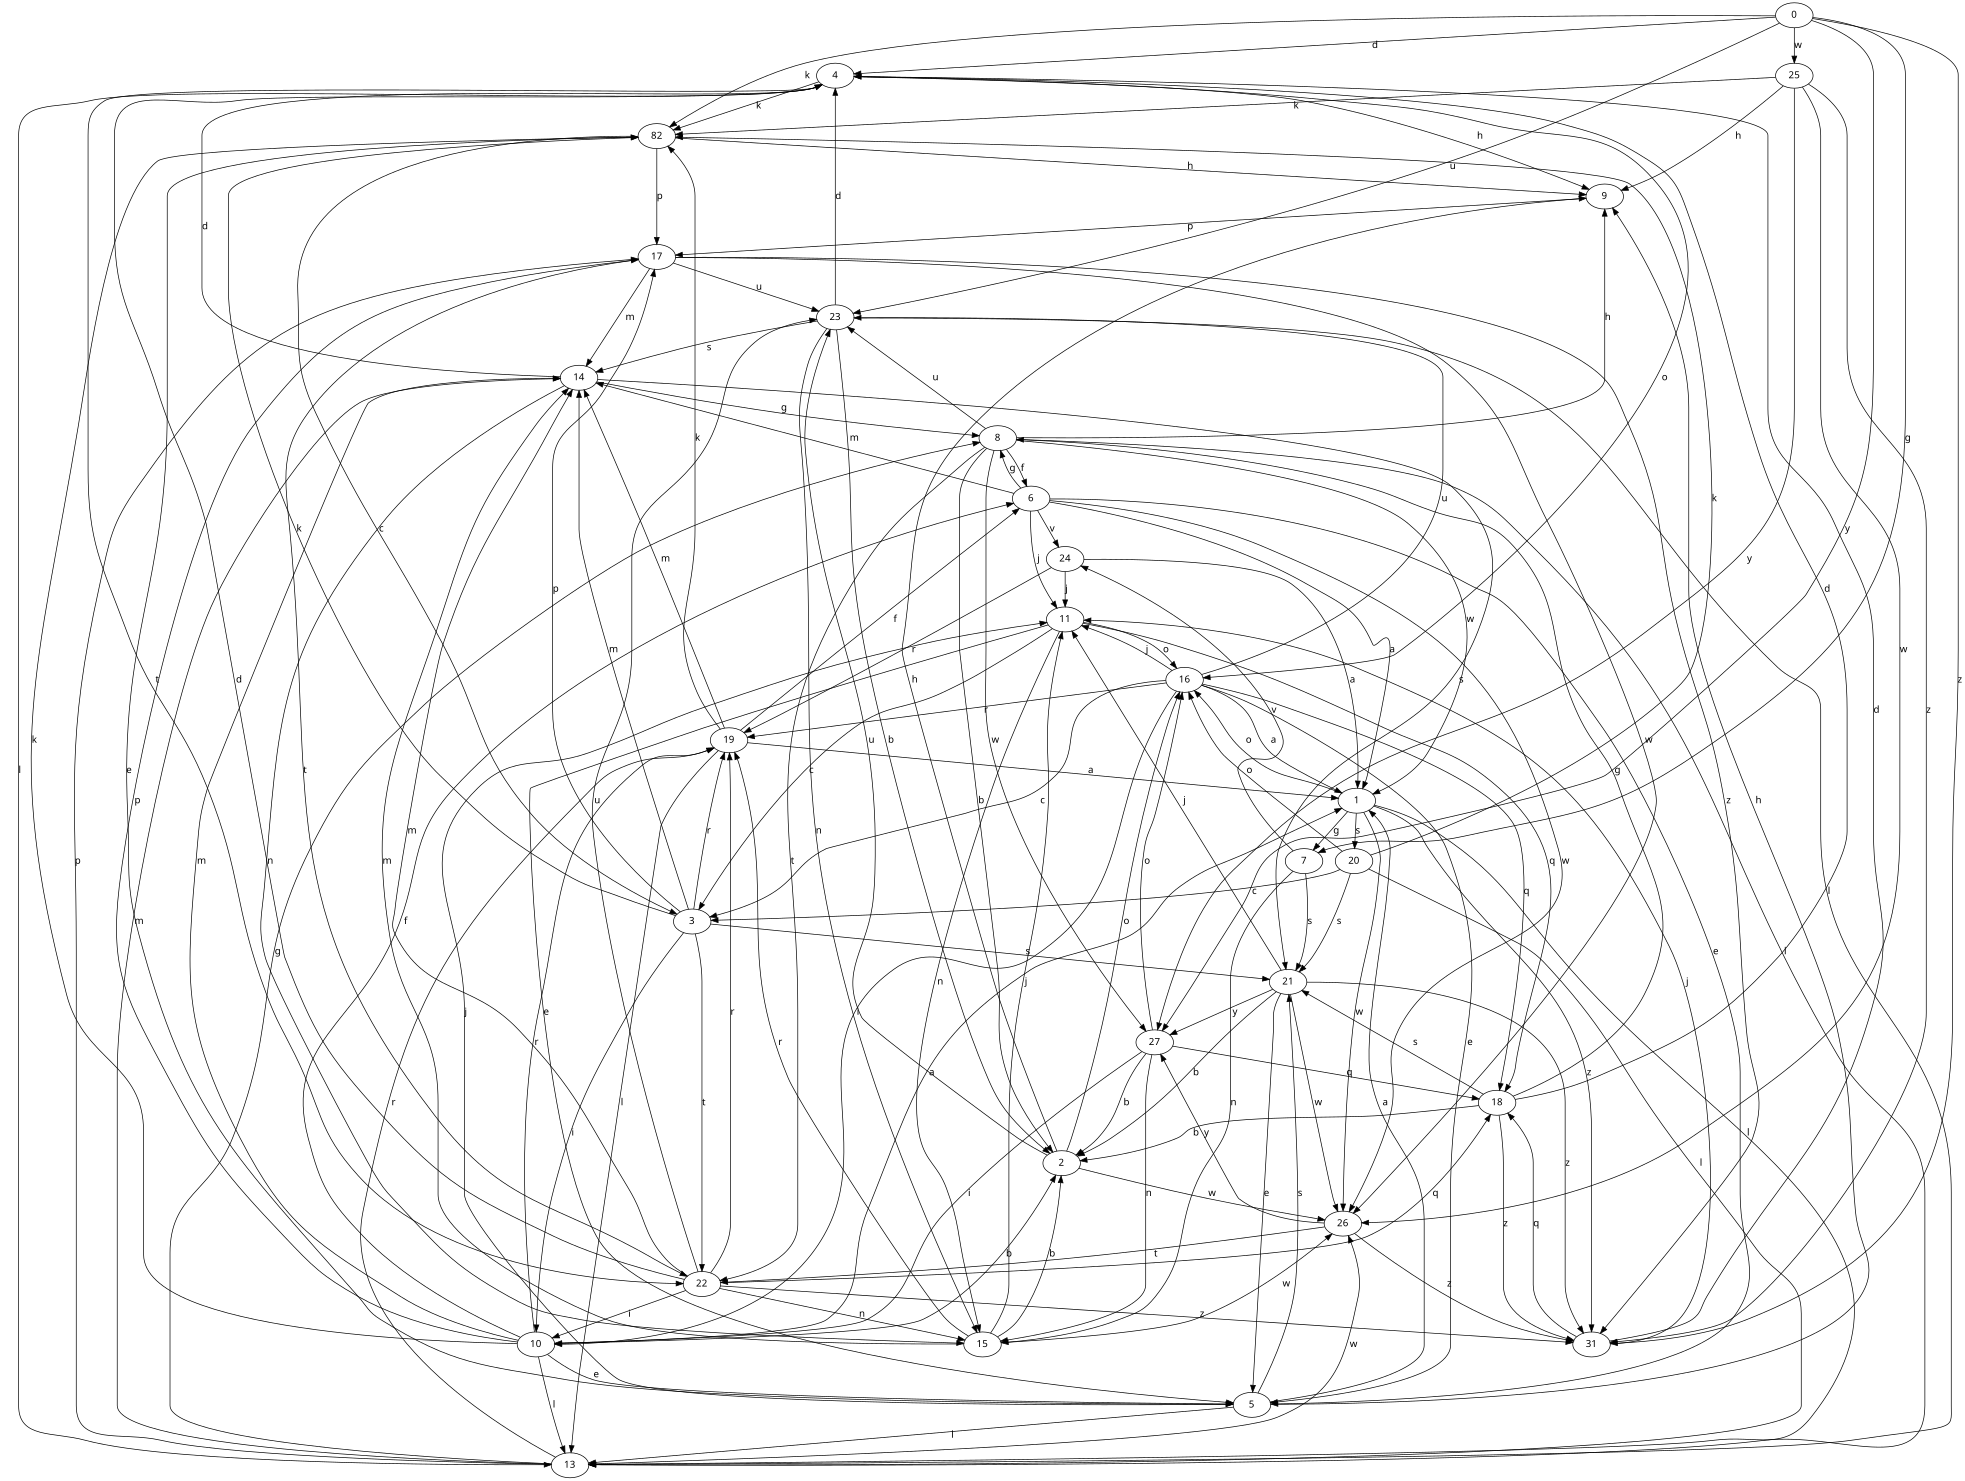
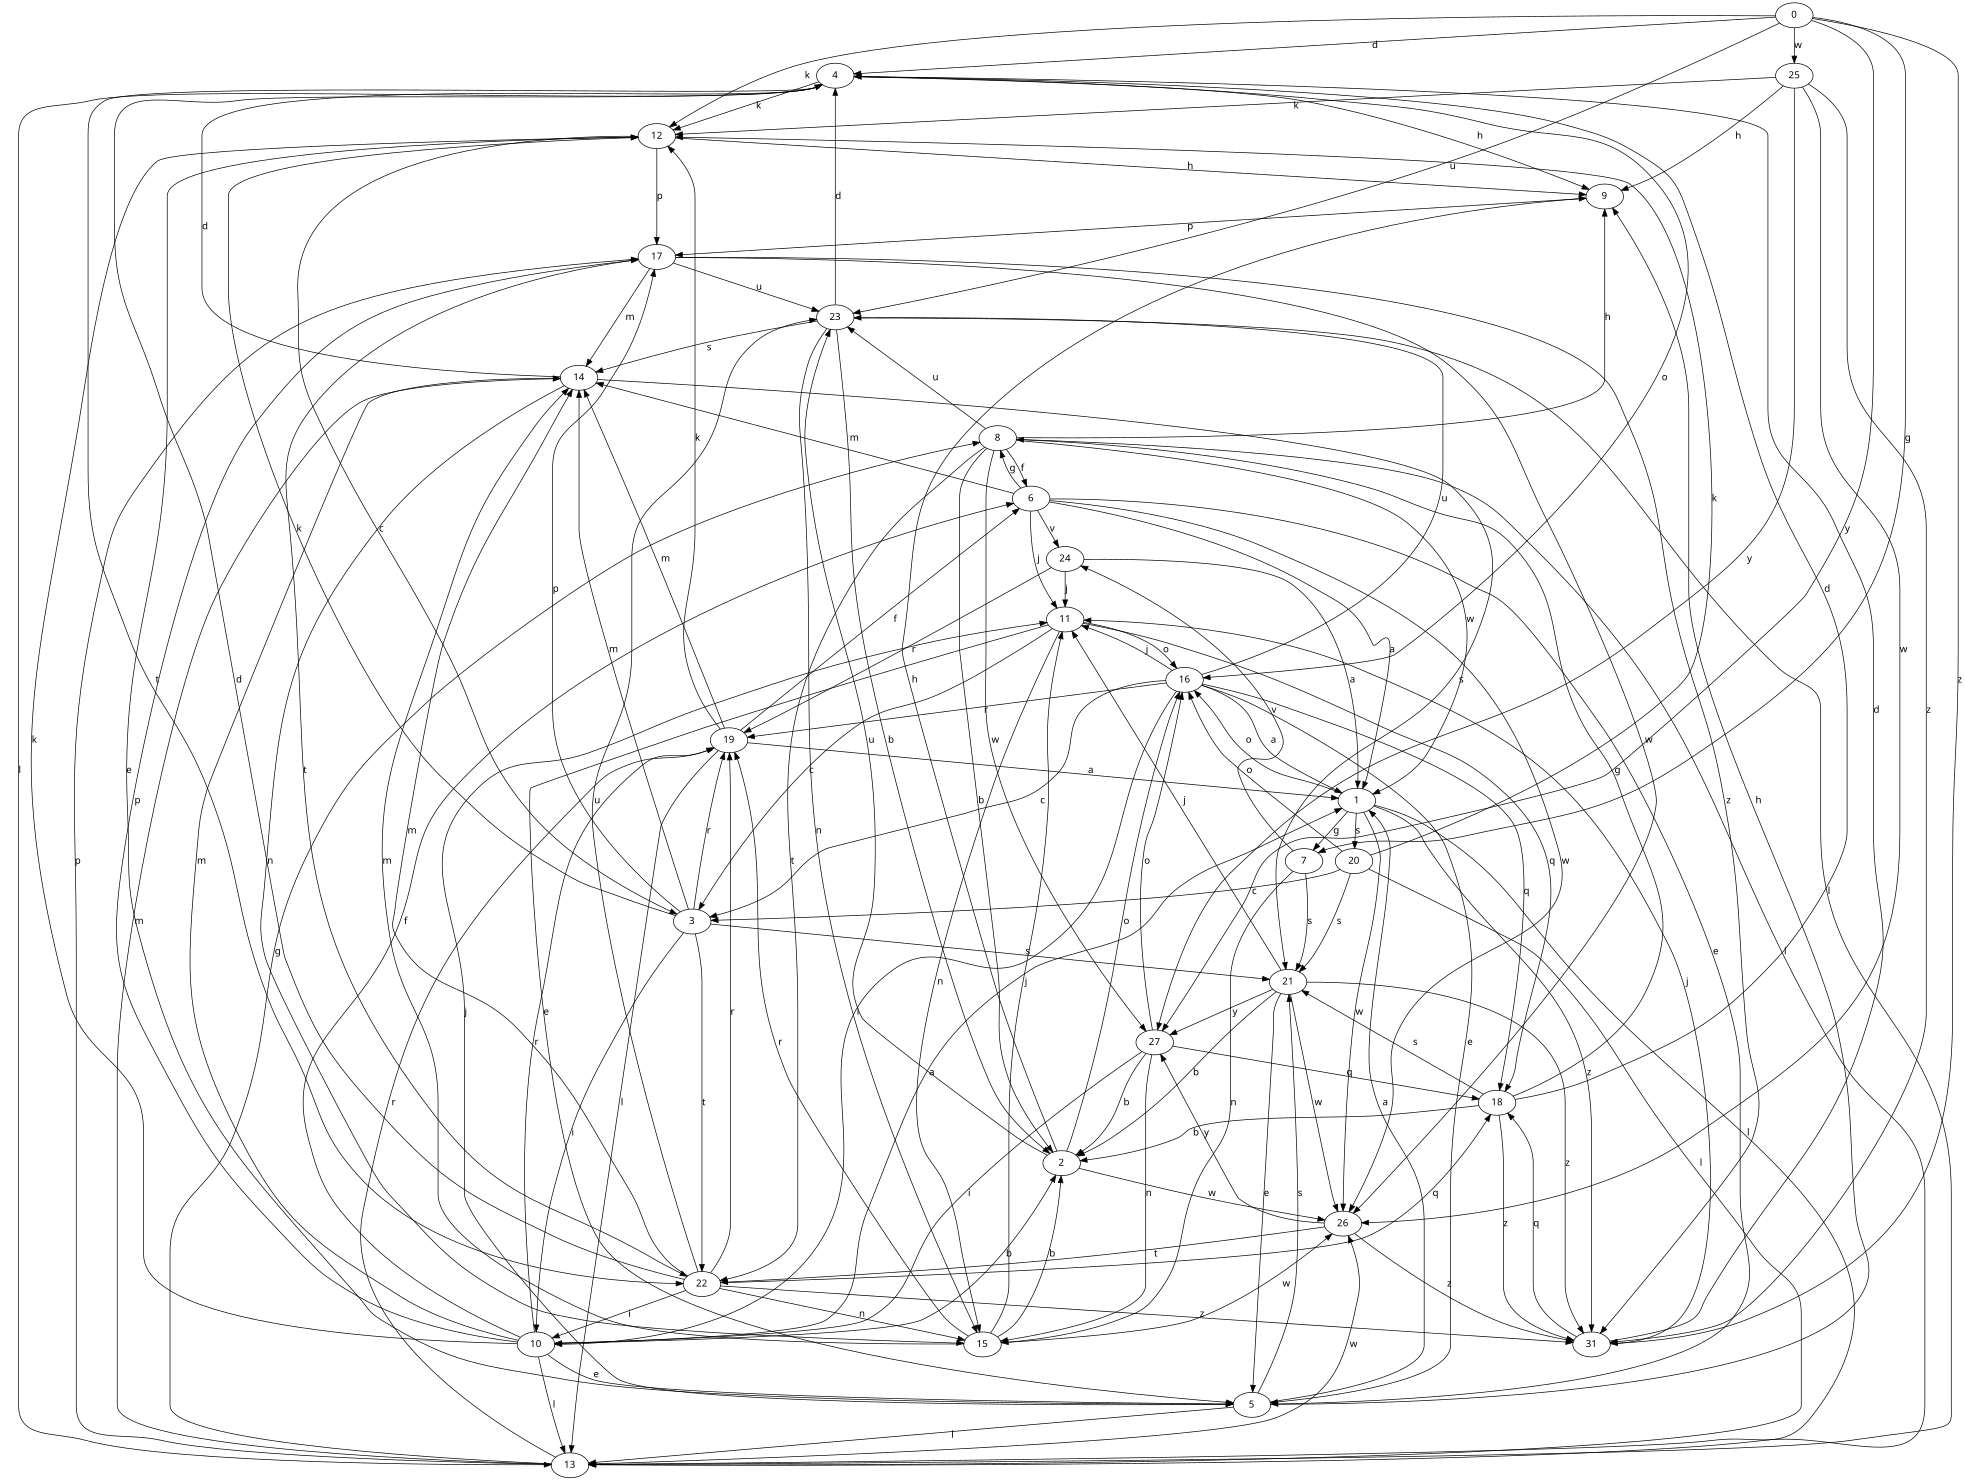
node "82": label "82" -> "12"
edge "14" -> "8": removed, label "g"
